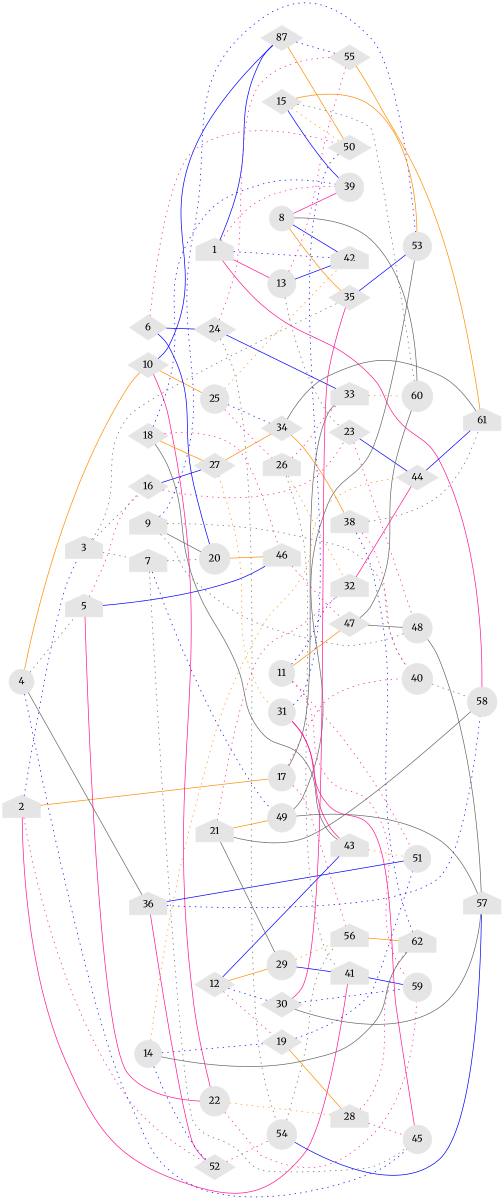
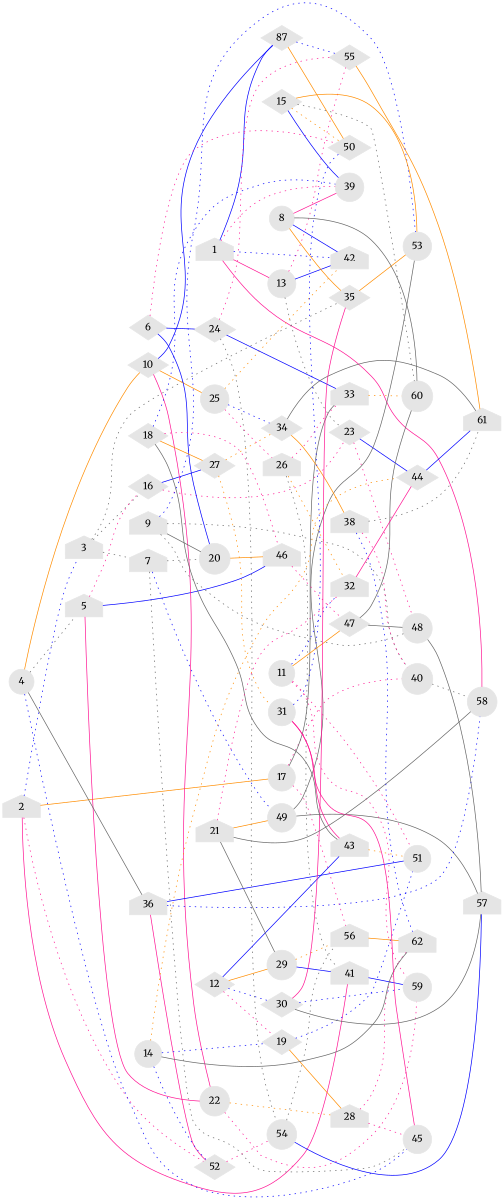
edge "53" -- "35": color blue -> darkorange
edge "34" -- "27": style solid -> dotted
